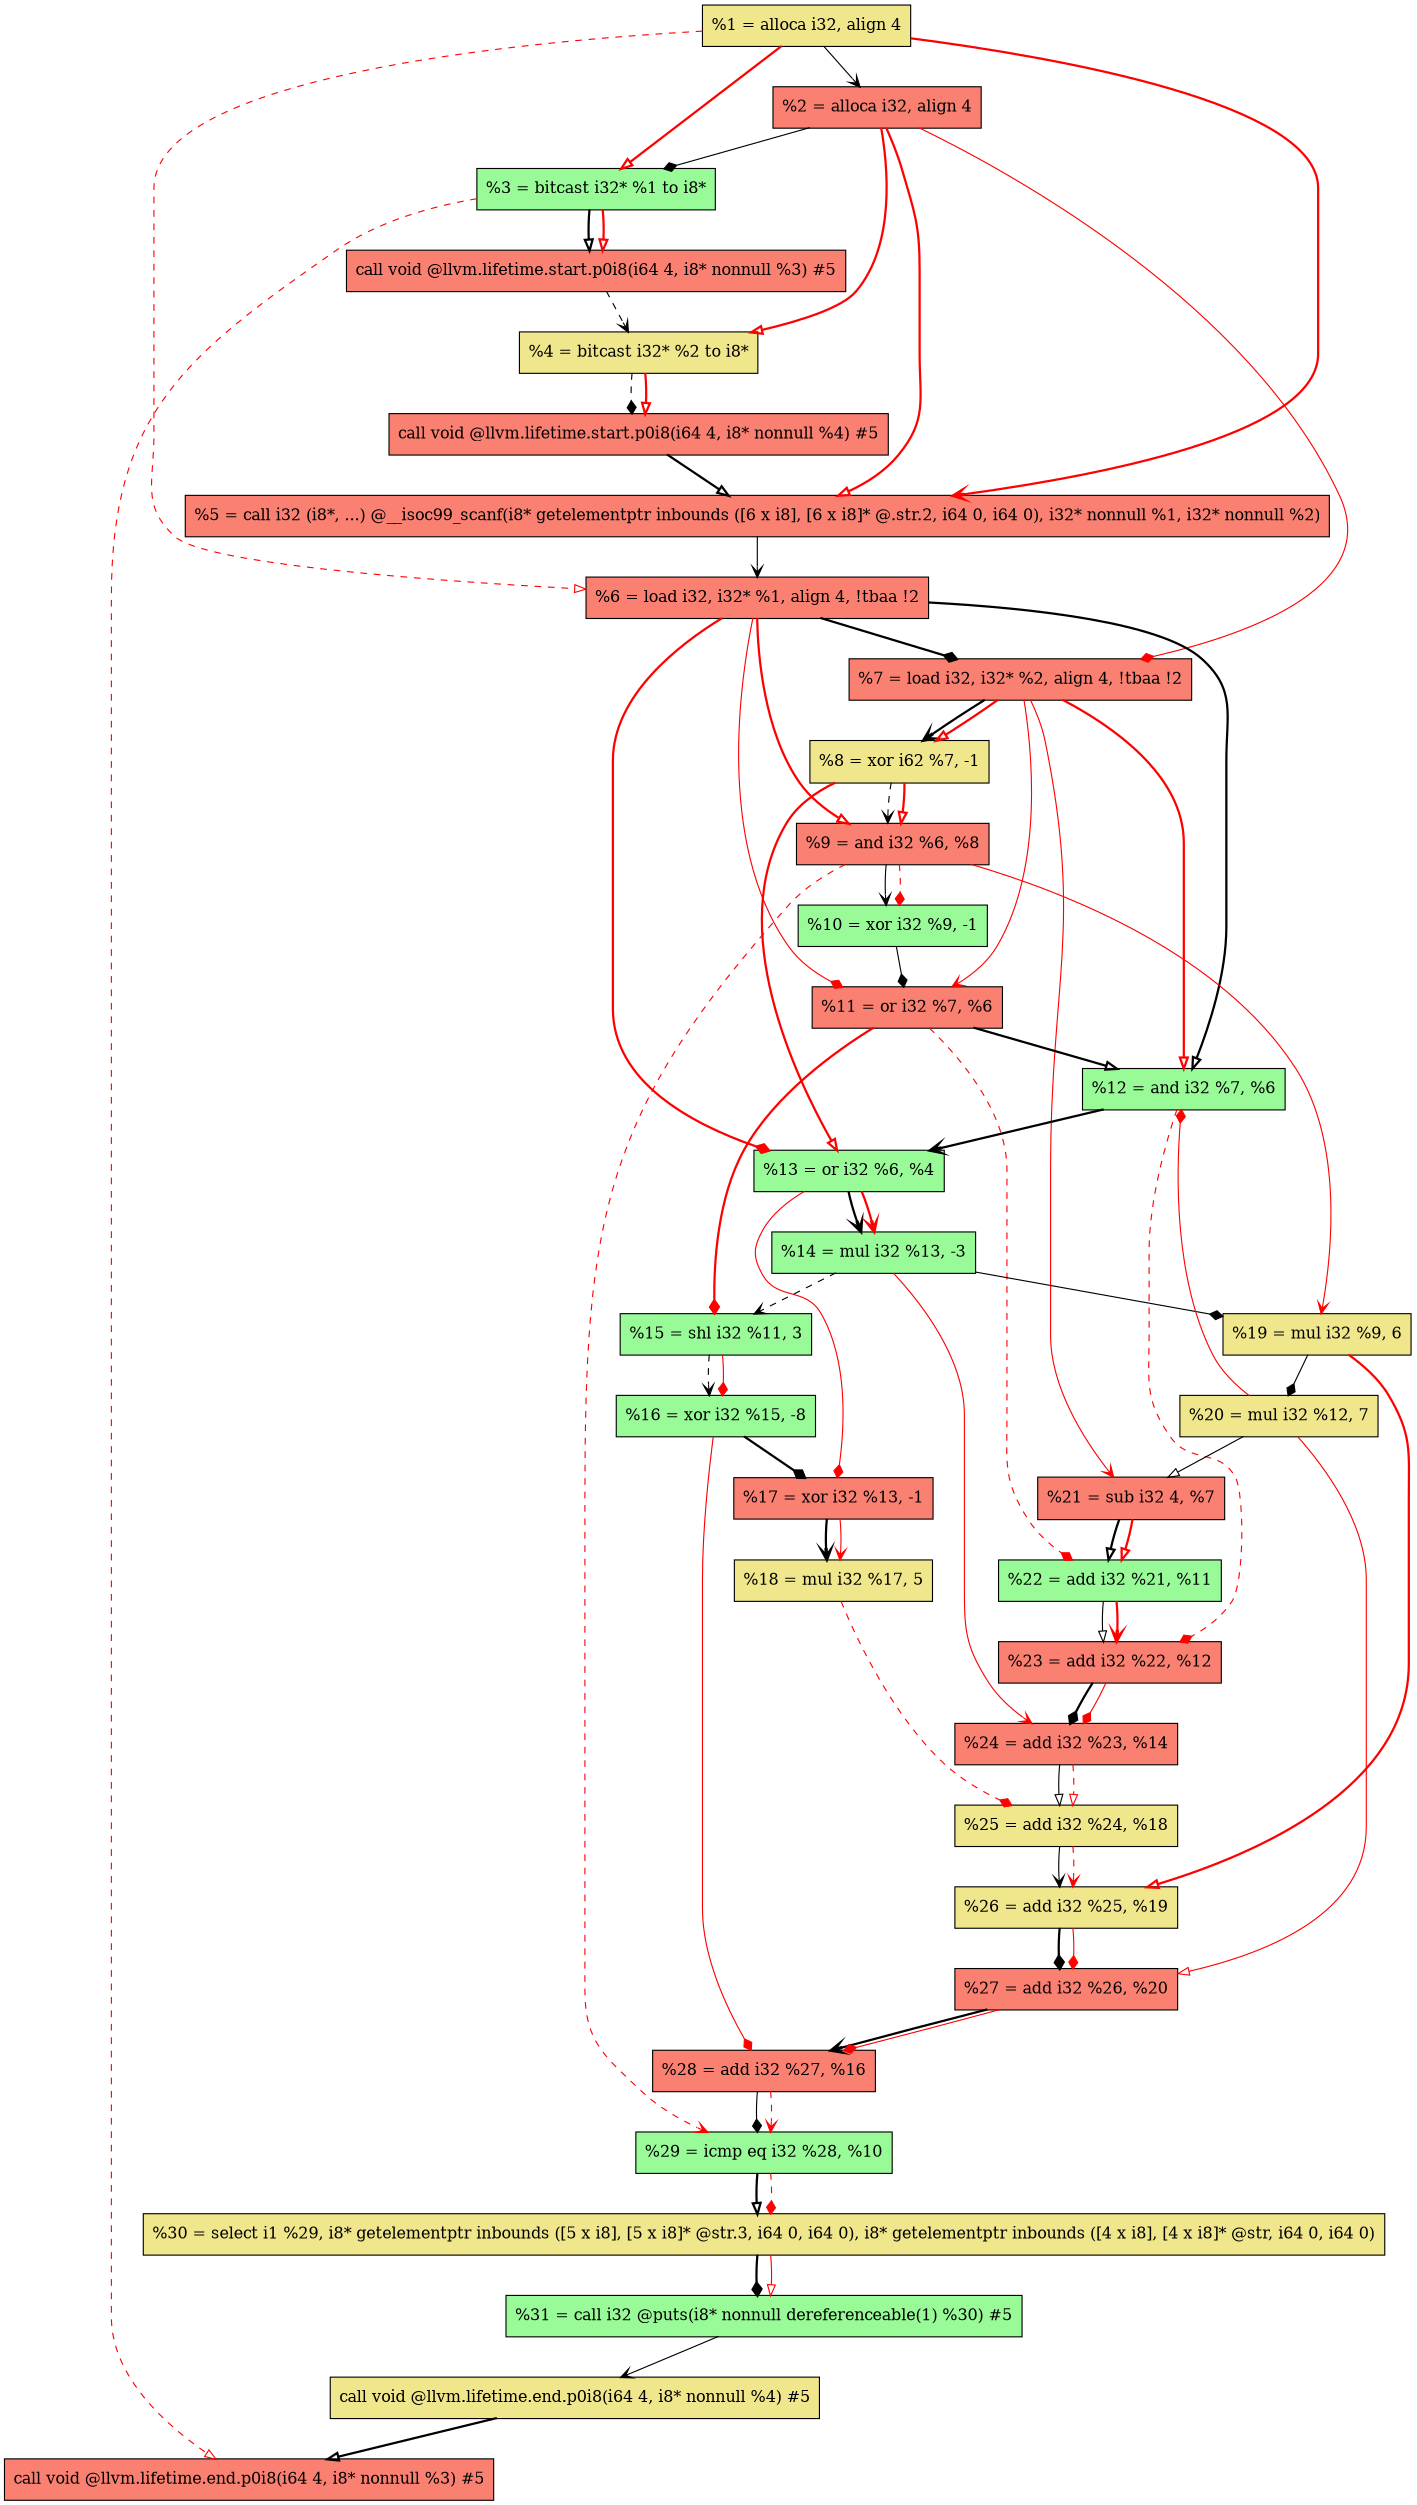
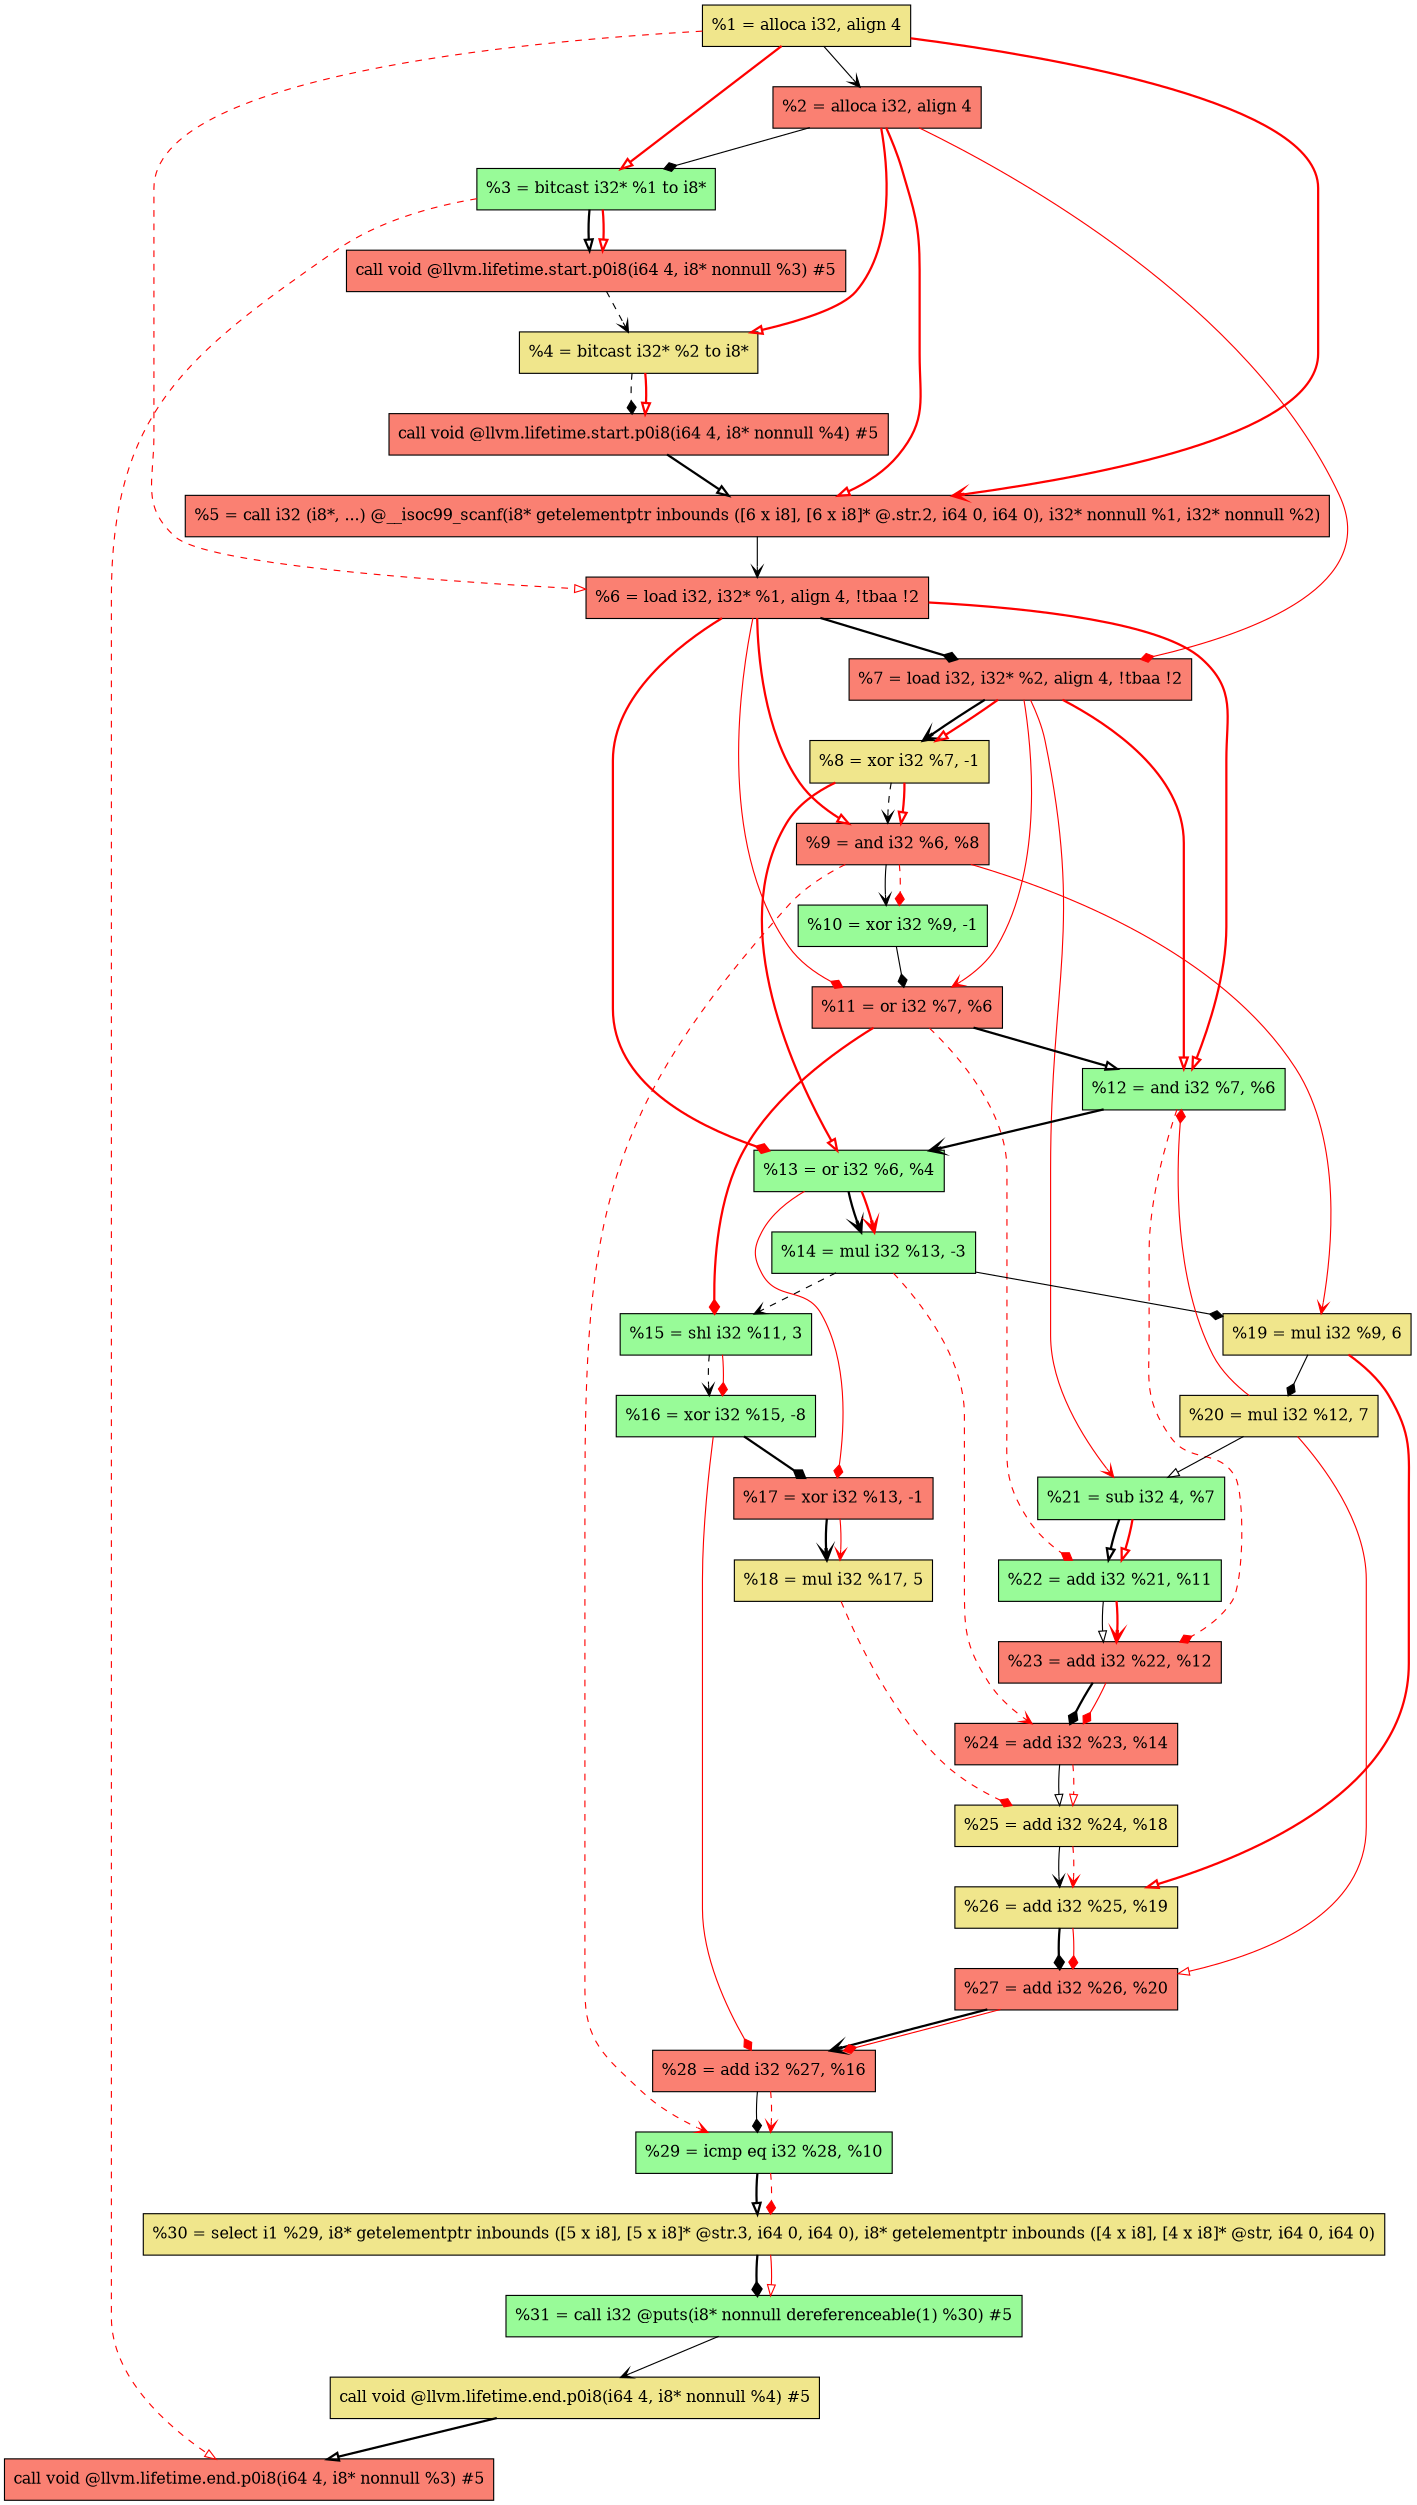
edge "%6 = load i32, i32* %1, align 4, !tbaa !2" -> "%12 = and i32 %7, %6": color black -> red
node "%8 = xor i62 %7, -1": label "%8 = xor i62 %7, -1" -> "%8 = xor i32 %7, -1"
edge "%14 = mul i32 %13, -3" -> "%24 = add i32 %23, %14": style solid -> dashed
node "%21 = sub i32 4, %7": fillcolor salmon -> palegreen
